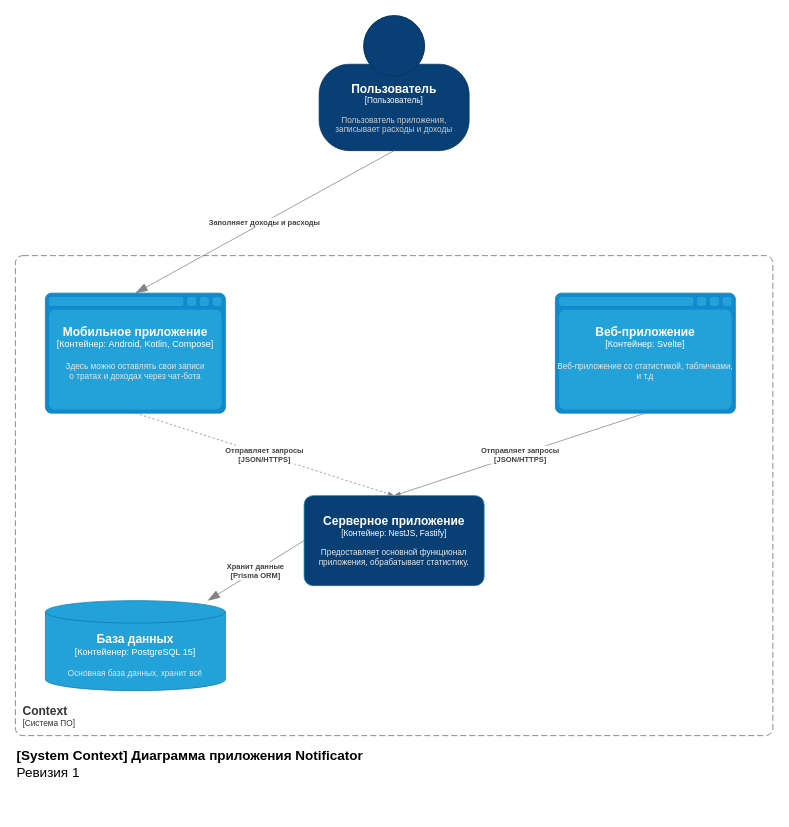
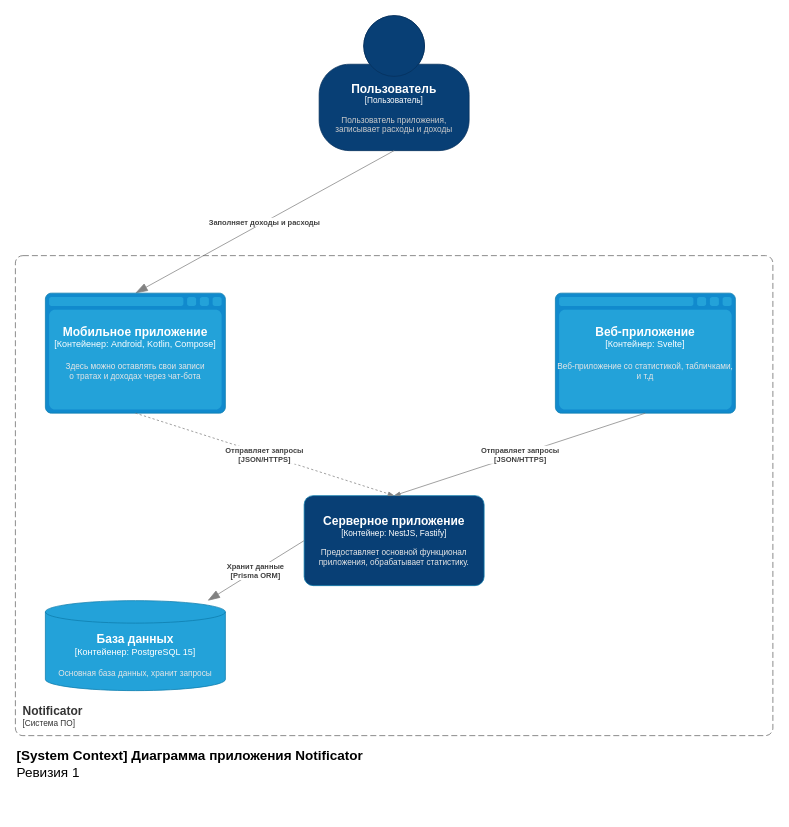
node "Мобильное приложение [Контейнер: Android, Kotlin, Compose] Здесь можно оставлять свои записи о тратах и доходах через чат-бота": label "Мобильное приложение [Контейнер: Android, Kotlin, Compose] Здесь можно оставлять свои записи о тратах и доходах через чат-бота" -> "Мобильное приложение [Контейенер: Android, Kotlin, Compose] Здесь можно оставлять свои записи о тратах и доходах через чат-бота"
node "База данных [Контейенер: PostgreSQL 15] Основная база данных, хранит всё": label "База данных [Контейенер: PostgreSQL 15] Основная база данных, хранит всё" -> "База данных [Контейенер: PostgreSQL 15] Основная база данных, хранит запросы"
node "Context [Система ПО]": label "Context [Система ПО]" -> "Notificator [Система ПО]"
